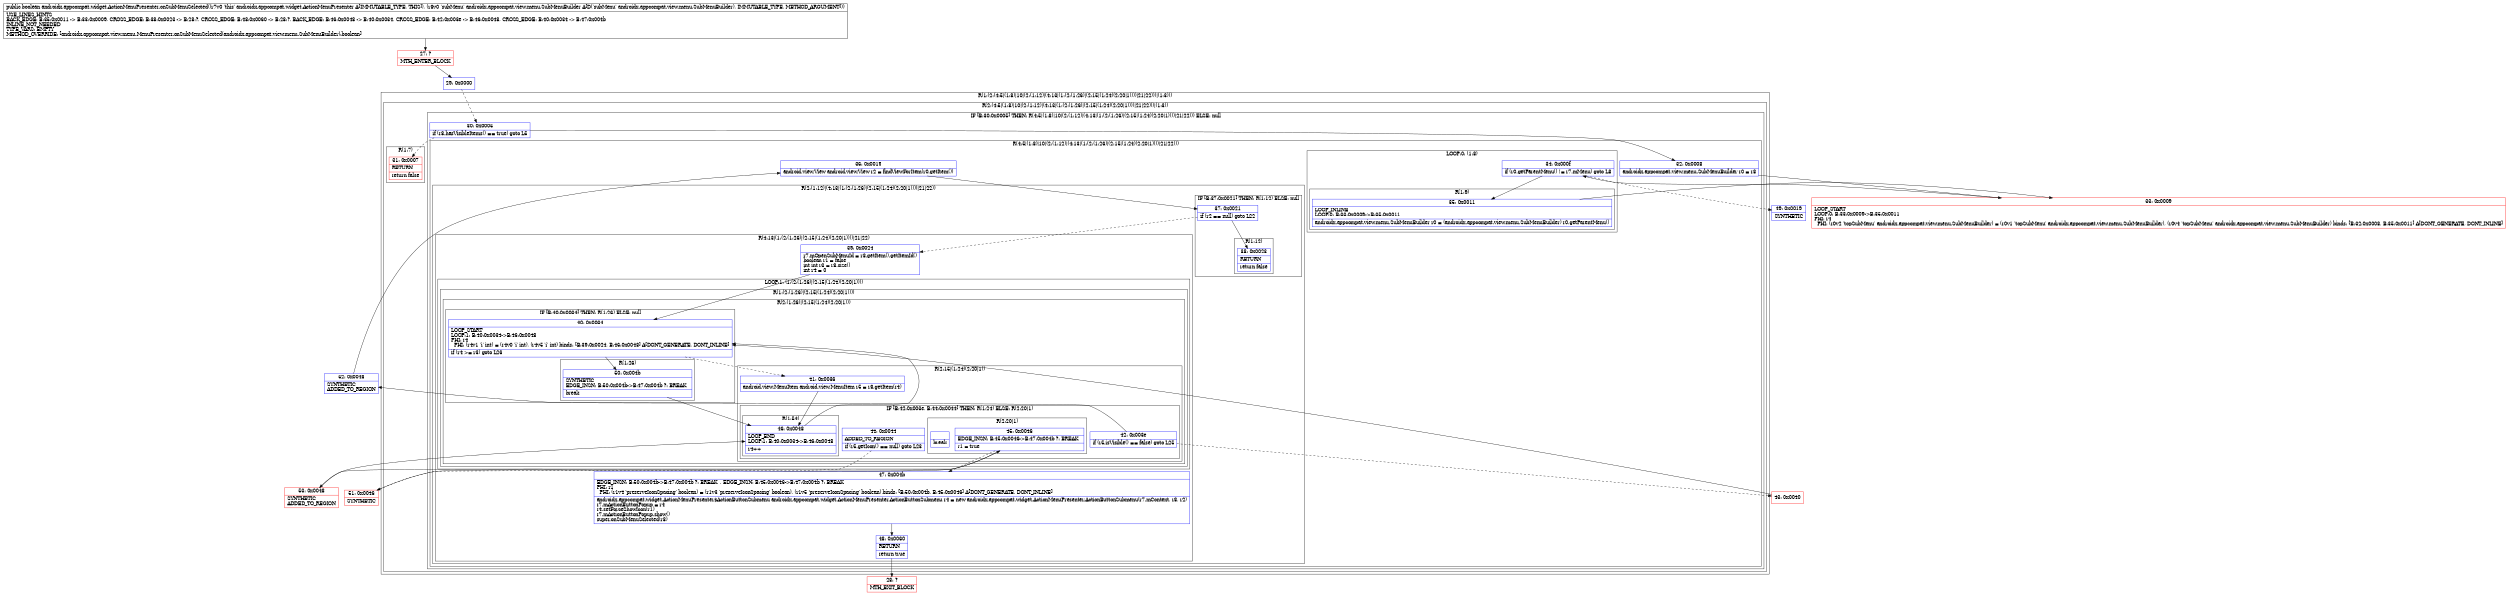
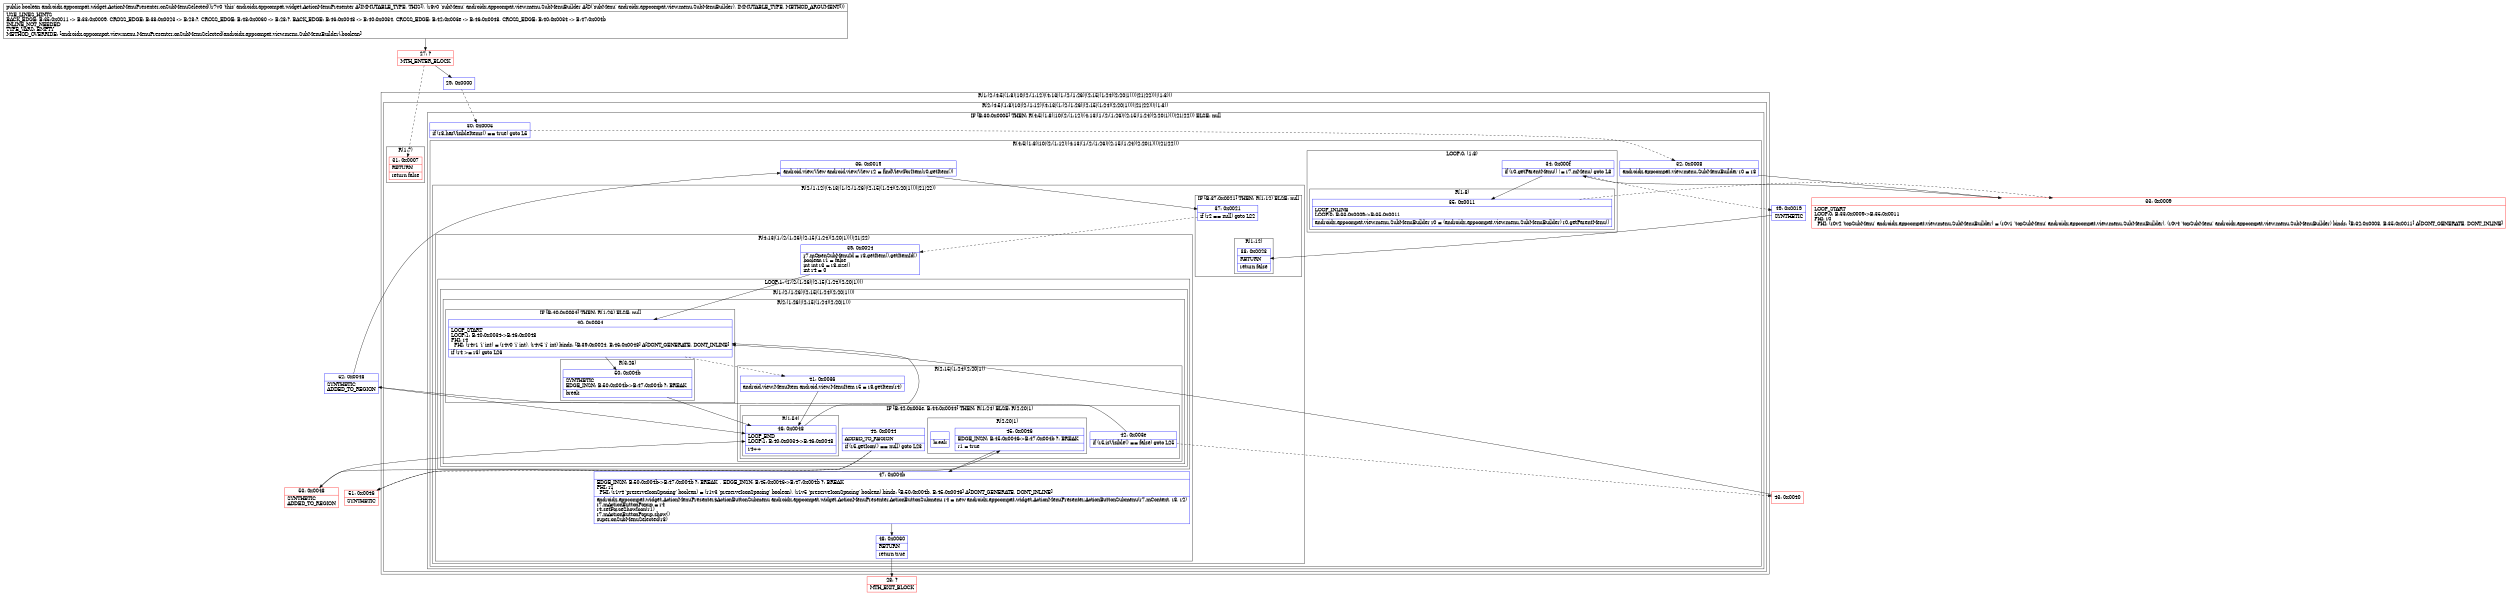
edge "30: 0x0005" -> "32: 0x0008": style solid -> dashed
edge "30: 0x0005" -> "31: 0x0007": now "27: ?" -> "31: 0x0007"
edge "35: 0x0011" -> "33: 0x0009": style solid -> dashed
cluster "R(1:9)": label "R(1:9)" -> "R(1:8)"
node "33: 0x0009": text "PHI: r4" -> "PHI: r0"
edge "37: 0x0021" -> "38: 0x0023": now "49: 0x0019" -> "38: 0x0023"
cluster "R(1:26)": label "R(1:26)" -> "R(3:26)"
edge "52: 0x0048" -> "46: 0x0048": added
edge "45: 0x0046" -> "47: 0x004b": style dashed -> solid
edge "45: 0x0046" -> "53: 0x0048": now "44: 0x0044" -> "53: 0x0048"
